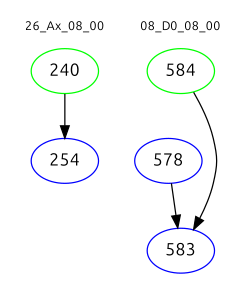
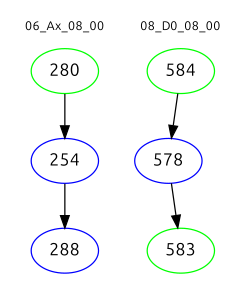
cluster "26_Ax_08_00": label "26_Ax_08_00" -> "06_Ax_08_00"
node "240": label "240" -> "280"
edge "584" -> "583": now "584" -> "578"
node "288": added
node "583": color blue -> green
